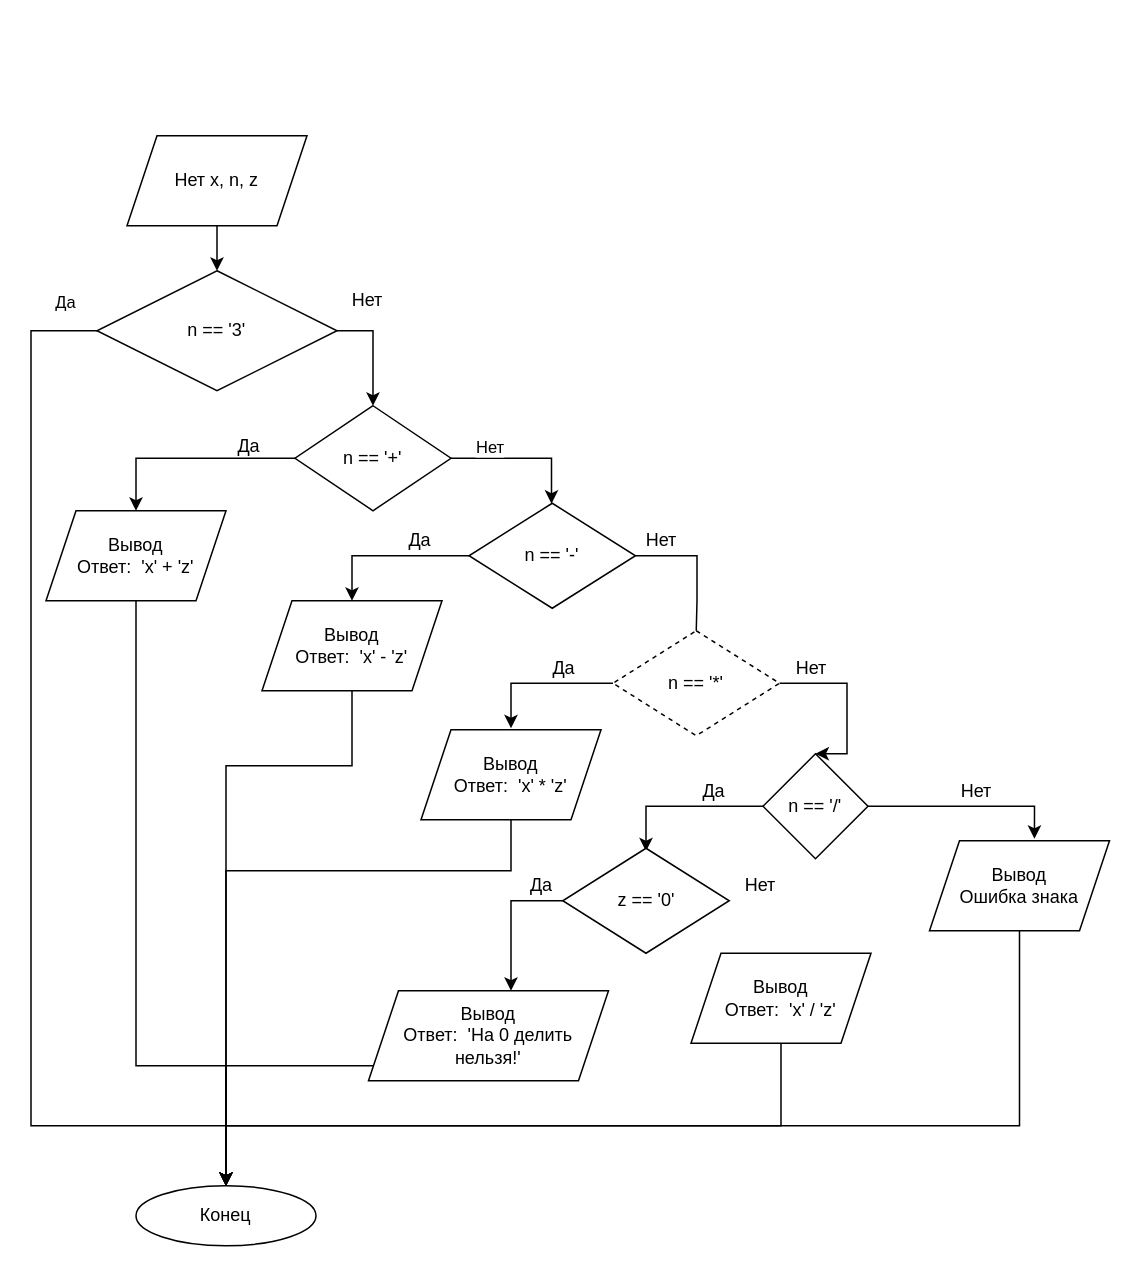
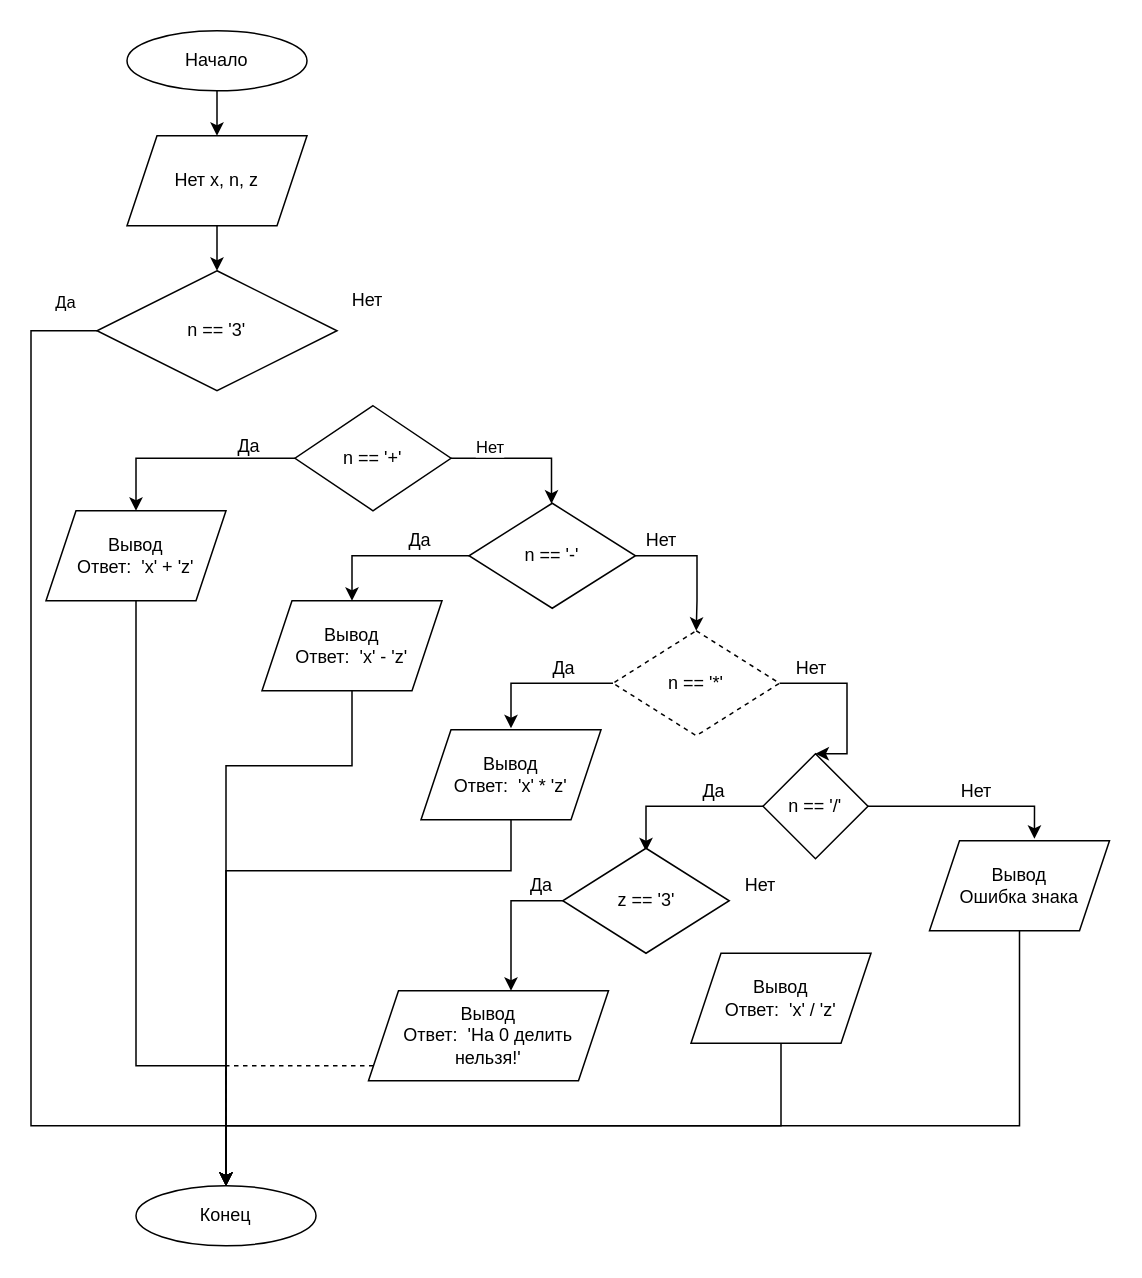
node "Начало": added
edge "Начало" -> "Нет x, n, z": added
edge "n == '3'" -> "n == '+'": removed
edge "n == '-'" -- "n == '*'": arrowhead none -> classic
node "z == '0'": label "z == '0'" -> "z == '3'"
edge "Вывод Ответ: 'На 0 делить нельзя!'" -> "Конец": style solid -> dashed
